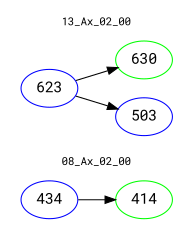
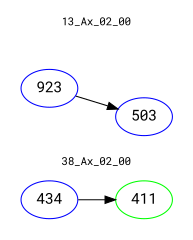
node "630": removed
node "623": label "623" -> "923"
cluster "08_Ax_02_00": label "08_Ax_02_00" -> "38_Ax_02_00"
node "414": label "414" -> "411"
